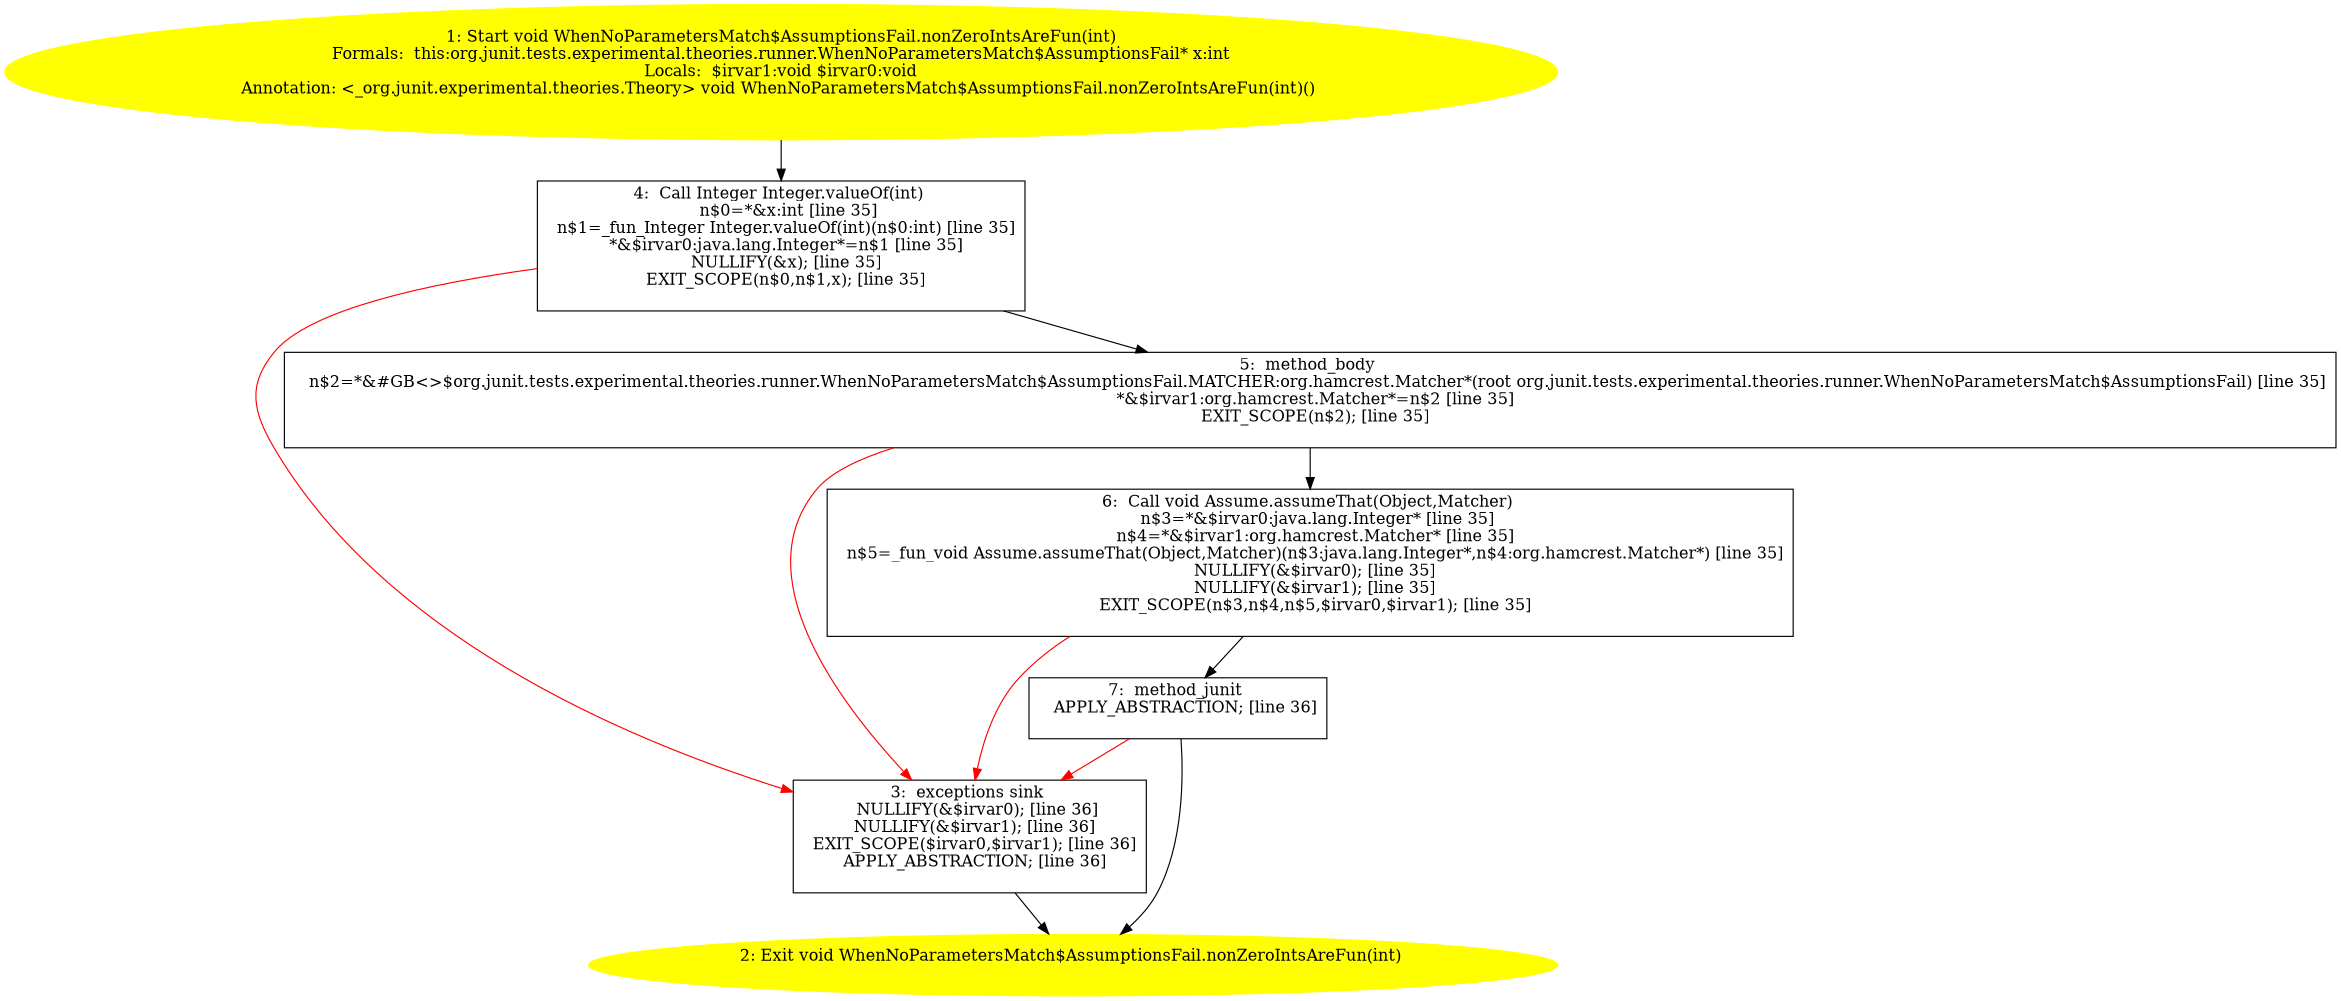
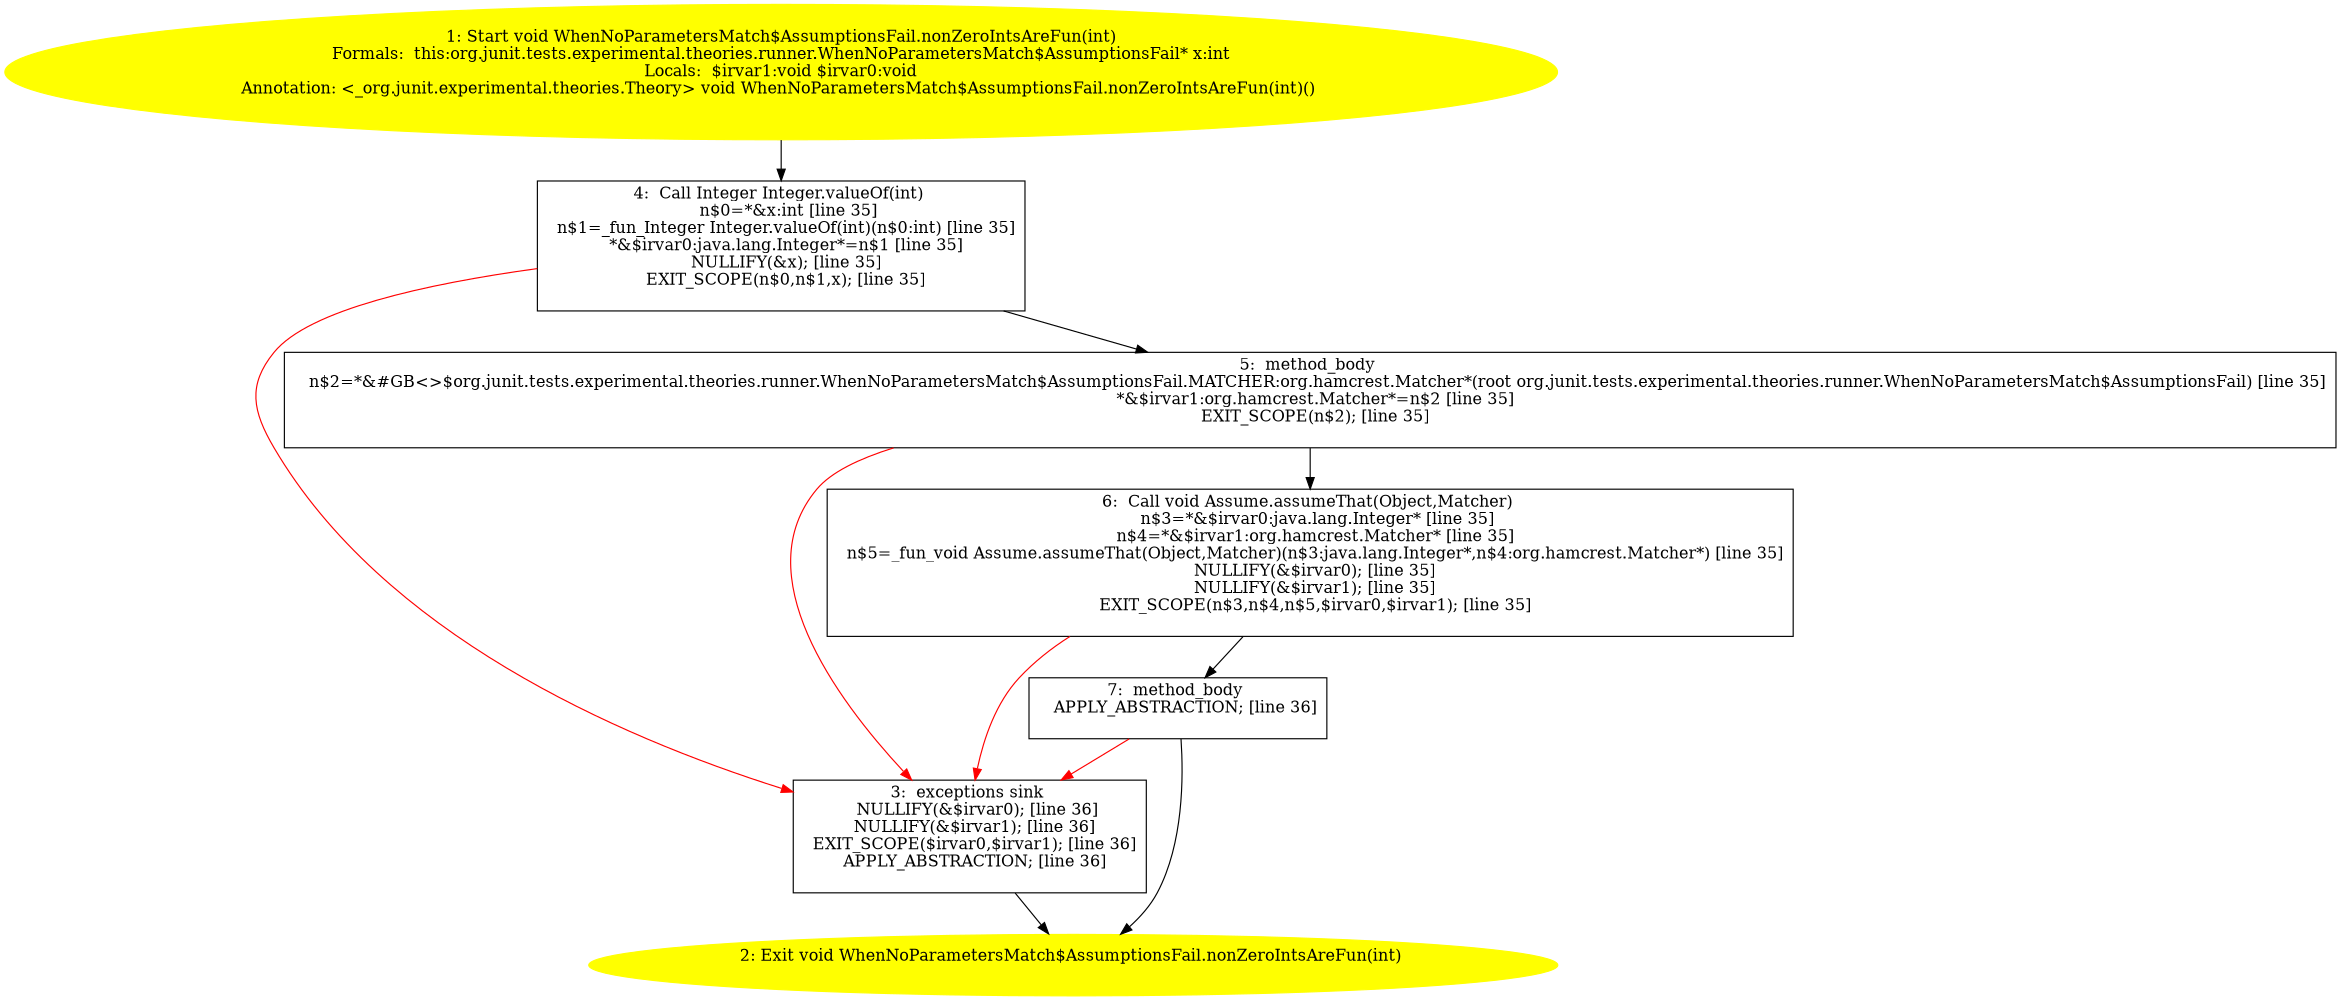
node "7:  method_junit APPLY_ABSTRACTION; [line 36]": label "7:  method_junit APPLY_ABSTRACTION; [line 36]" -> "7:  method_body APPLY_ABSTRACTION; [line 36]"
